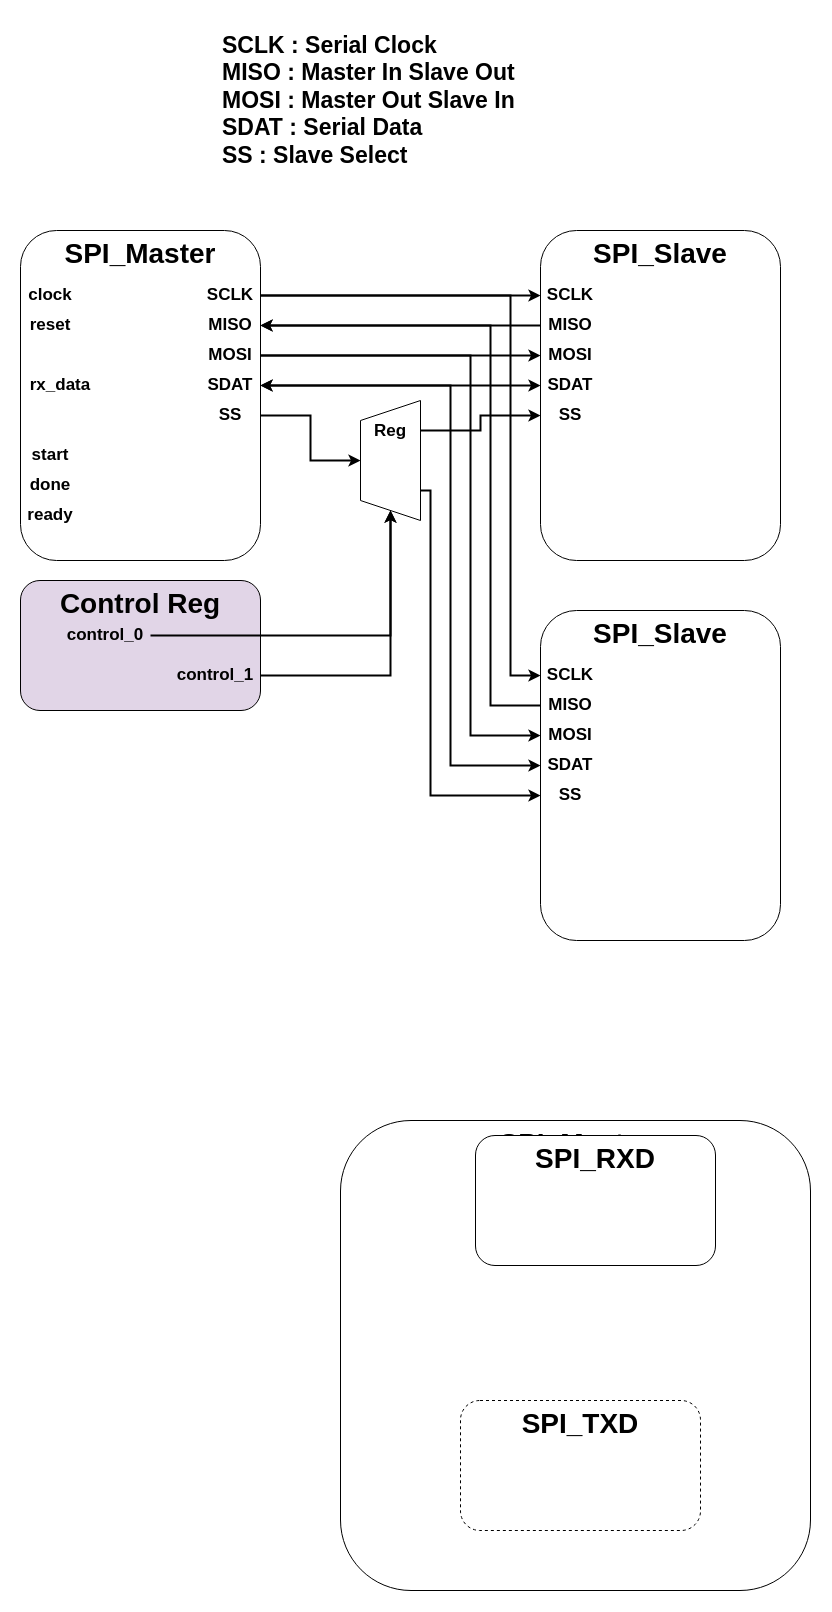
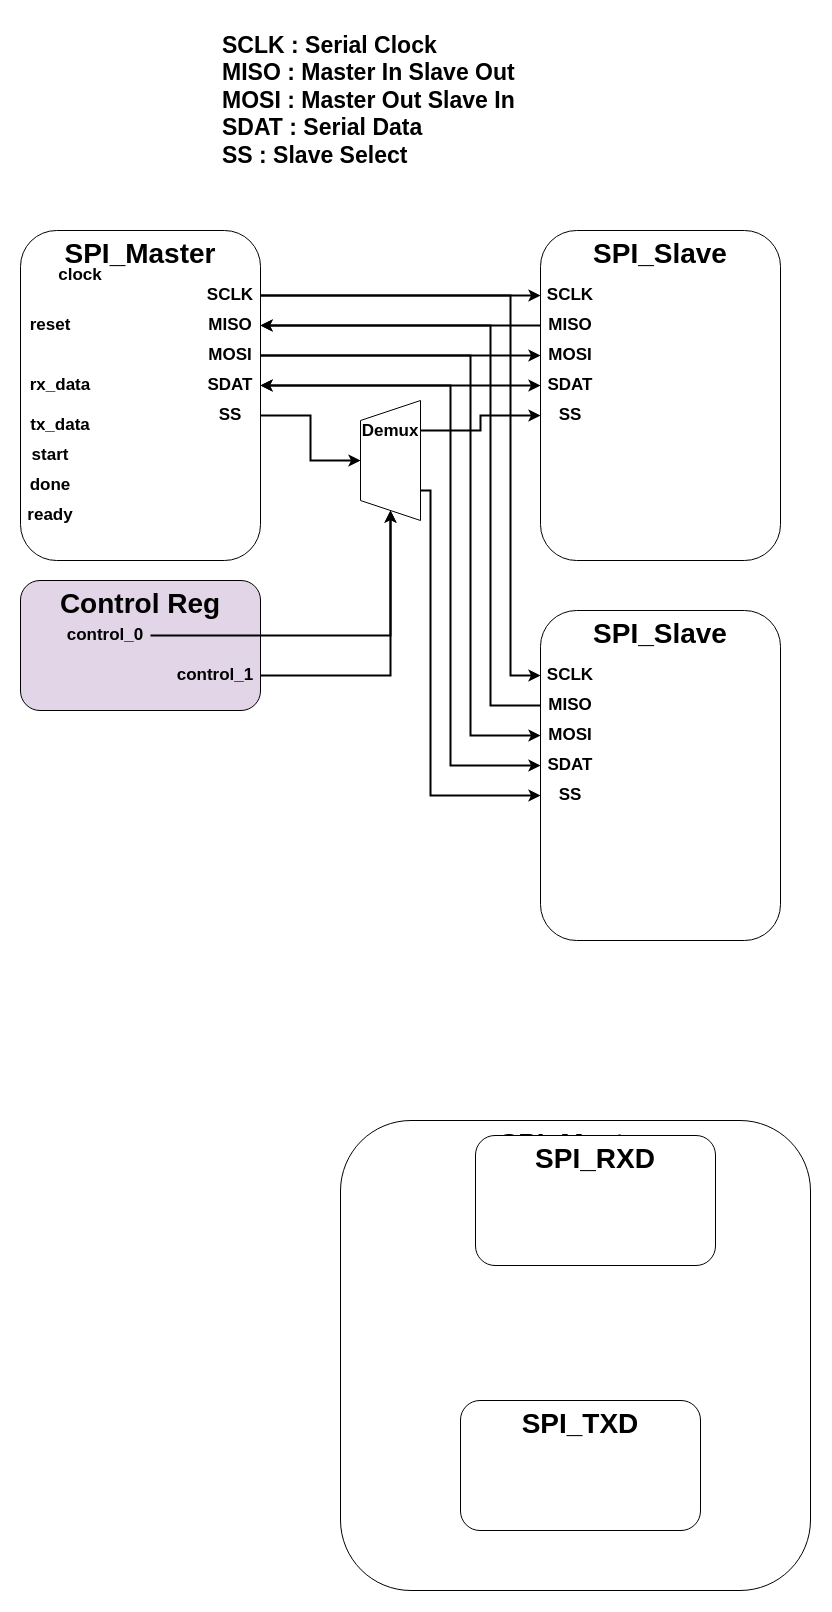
node "clock": moved (51, 296) -> (81, 276)
node "tx_data": added
node "Reg": label "Reg" -> "Demux"
node "SPI_TXD": style dashed -> solid
